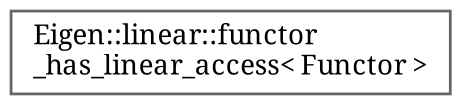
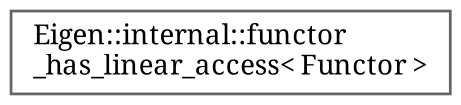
node "Eigen::linear::functor _has_linear_access< Functor >": label "Eigen::linear::functor _has_linear_access< Functor >" -> "Eigen::internal::functor _has_linear_access< Functor >"
